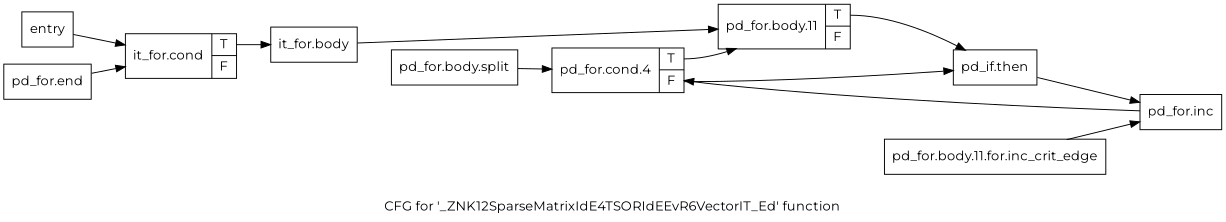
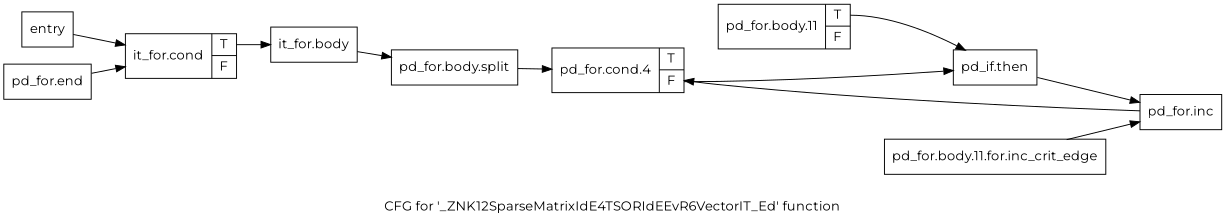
edge "it_for.body" -> "pd_for.body.11": now "it_for.body" -> "pd_for.body.split"
edge "pd_for.cond.4" -> "pd_for.body.11": removed
